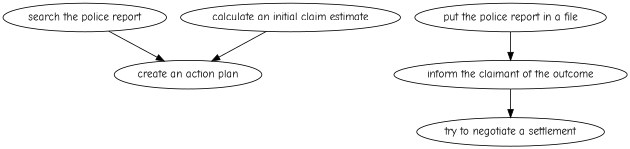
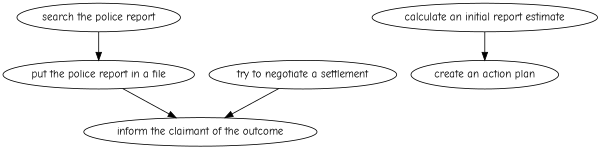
node "calculate an initial claim estimate": label "calculate an initial claim estimate" -> "calculate an initial report estimate"
edge "search the police report" -> "create an action plan": now "search the police report" -> "put the police report in a file"
edge "inform the claimant of the outcome" -> "try to negotiate a settlement": reversed
